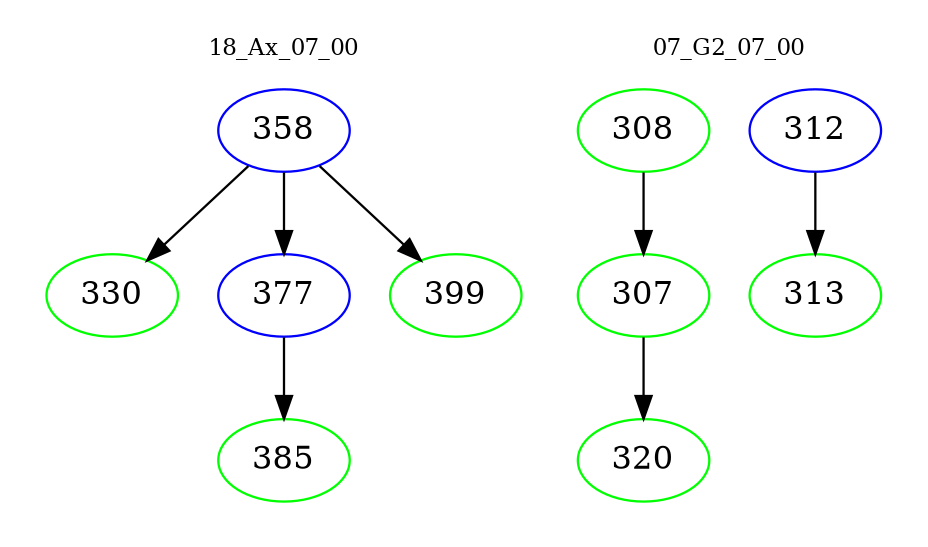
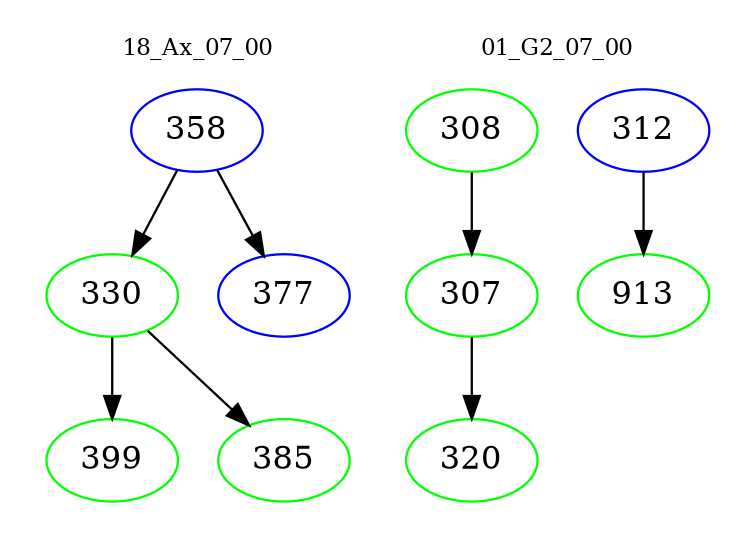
cluster "07_G2_07_00": label "07_G2_07_00" -> "01_G2_07_00"
edge "358" -> "399": now "330" -> "399"
node "313": label "313" -> "913"
edge "377" -> "385": now "330" -> "385"
